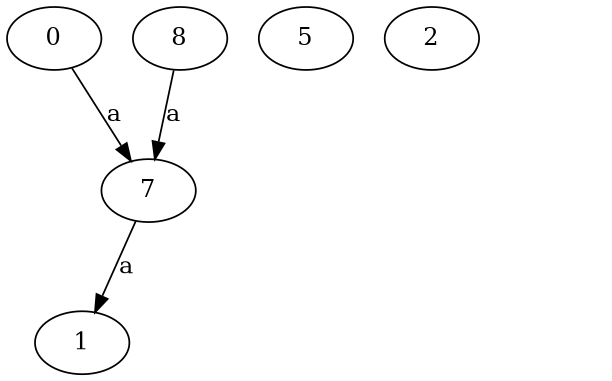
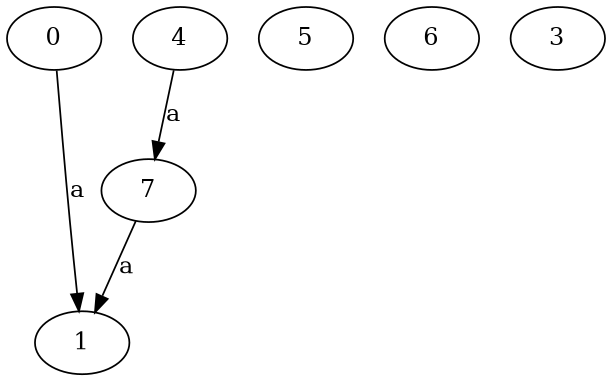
node "8": label "8" -> "4"
node "2": label "2" -> "6"
node "3": added
edge "0" -> "7": now "0" -> "1"
